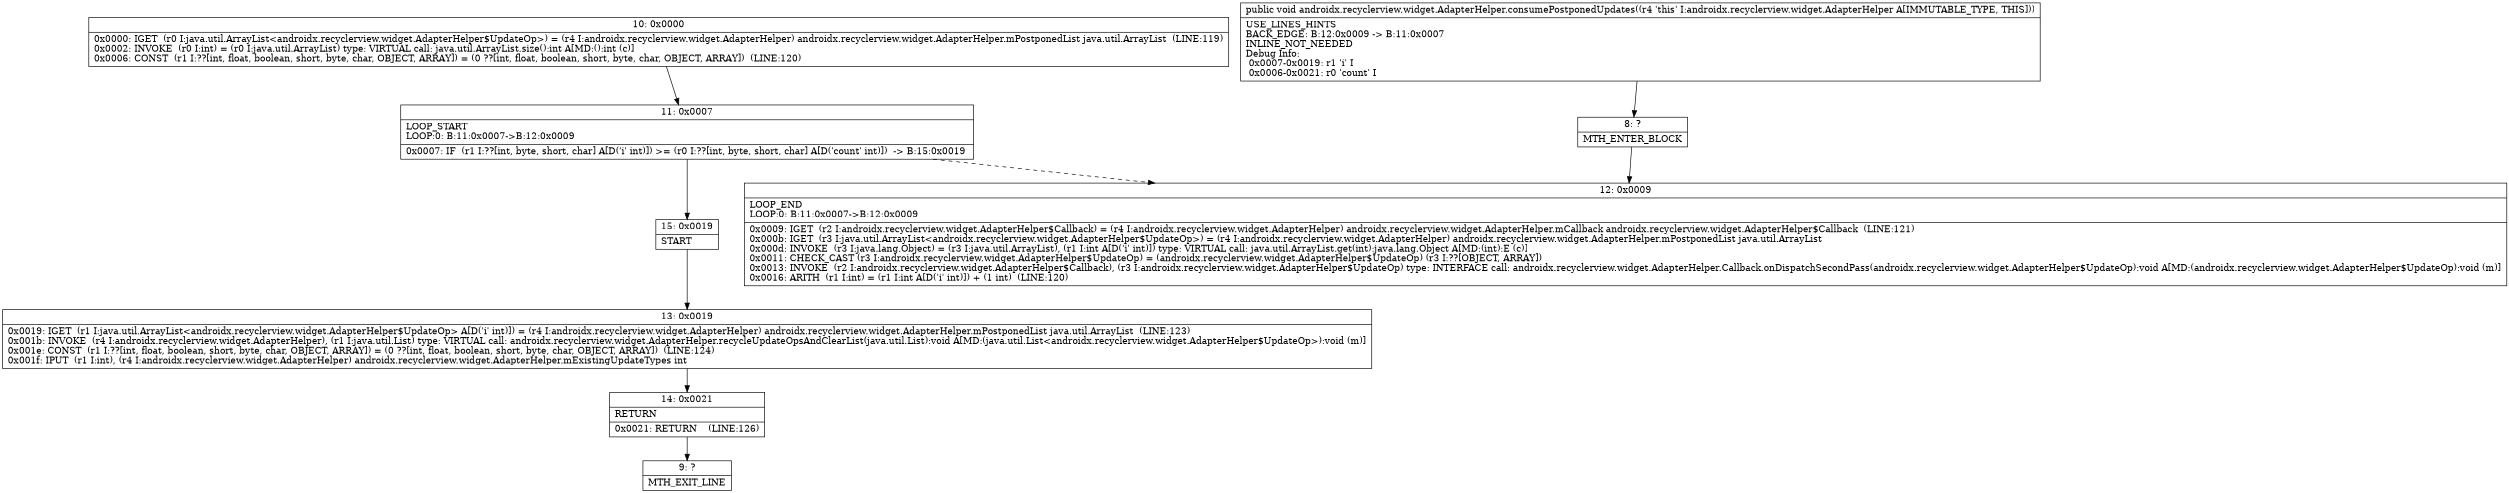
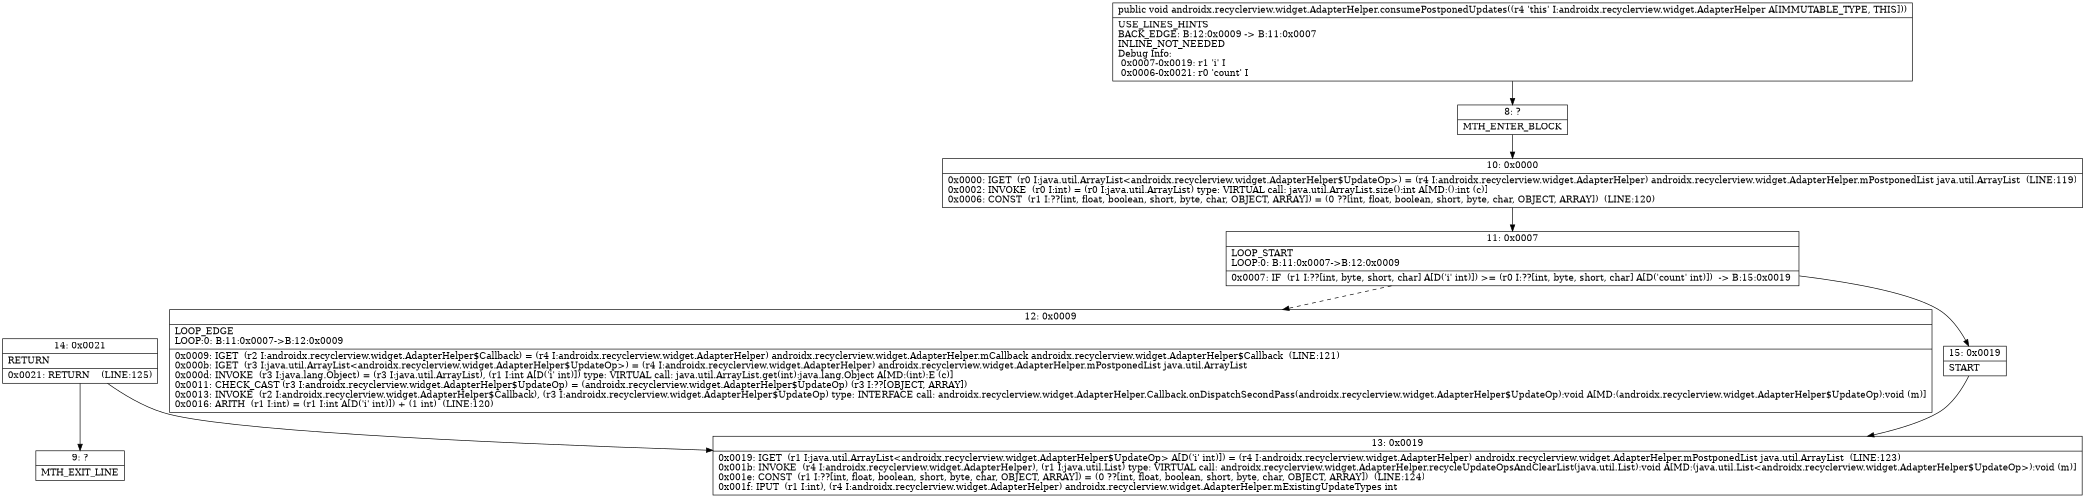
edge "8: ?" -> "12: 0x0009": now "8: ?" -> "10: 0x0000"
node "12: 0x0009": text "LOOP_END" -> "LOOP_EDGE"
edge "13: 0x0019" -> "14: 0x0021": reversed
node "14: 0x0021": text "0x0021: RETURN    (LINE:126)" -> "0x0021: RETURN    (LINE:125)"
